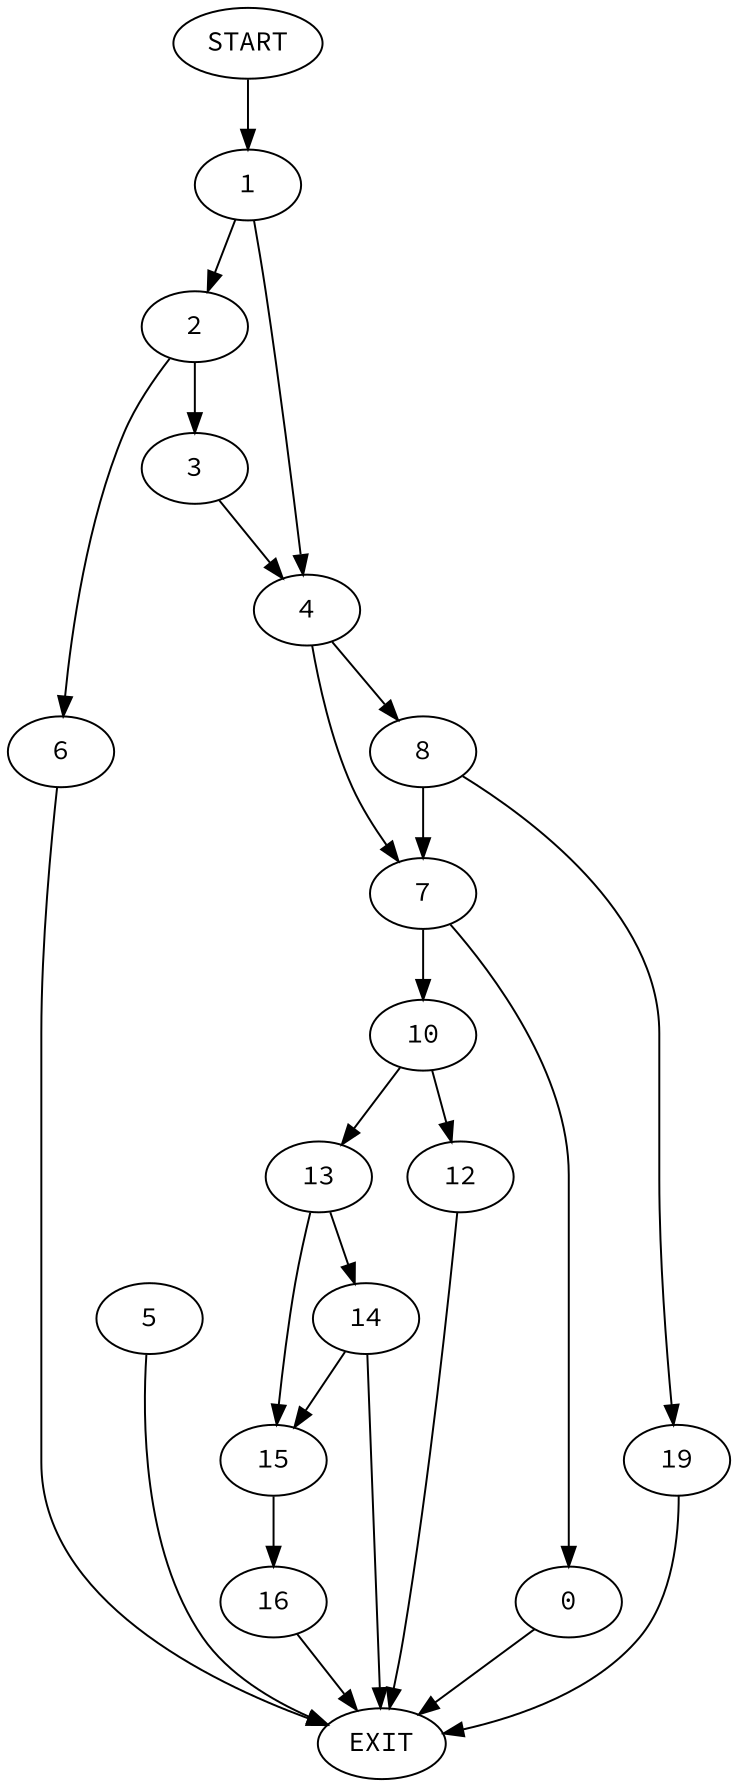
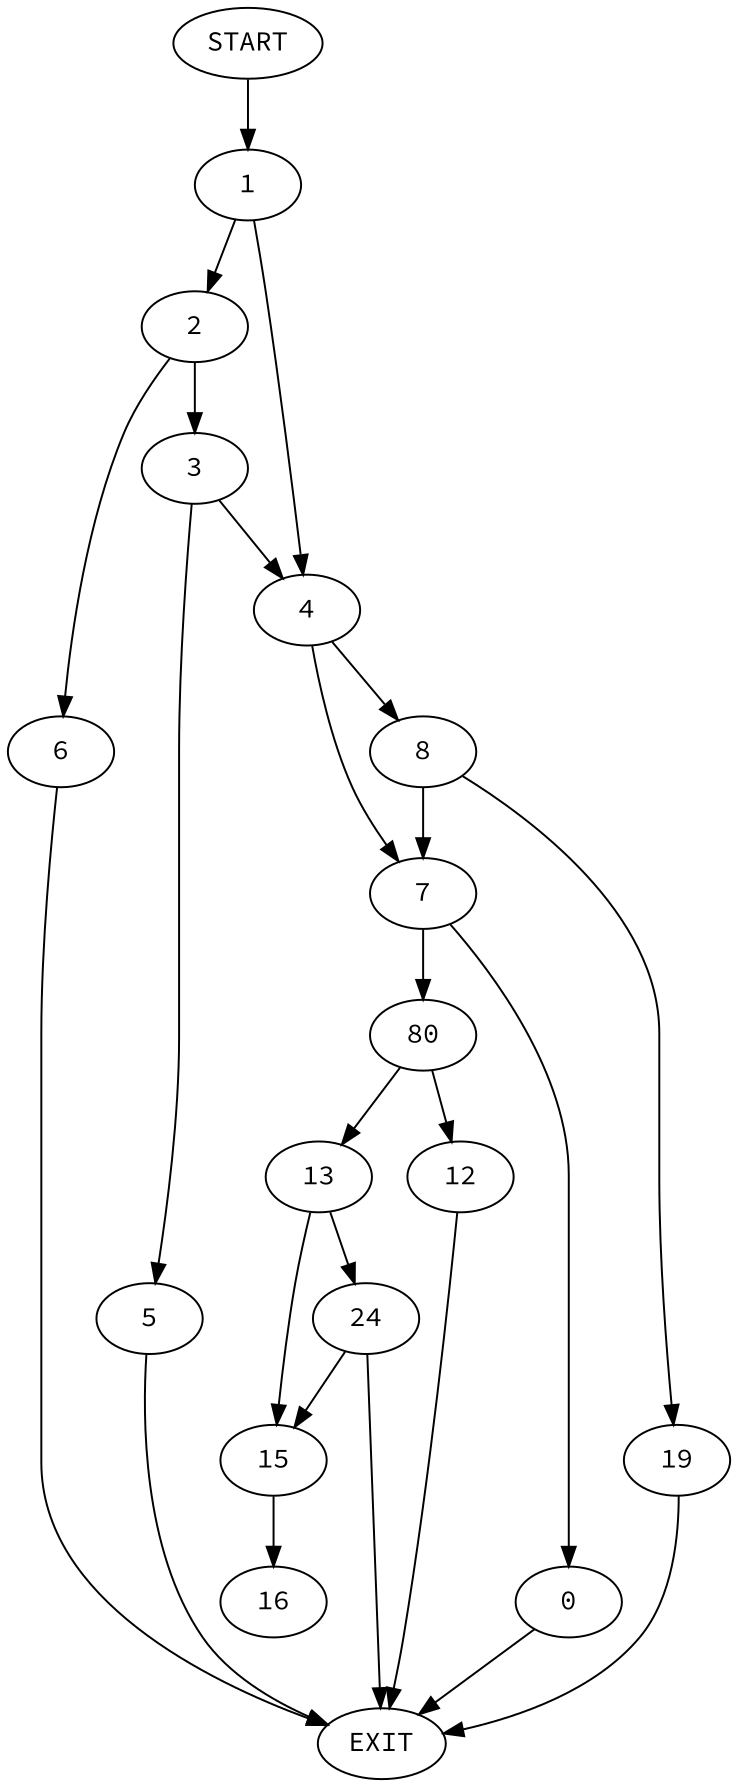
edge "3" -> "5": added
node "10": label "10" -> "80"
node "14": label "14" -> "24"
edge "16" -> "EXIT": removed
